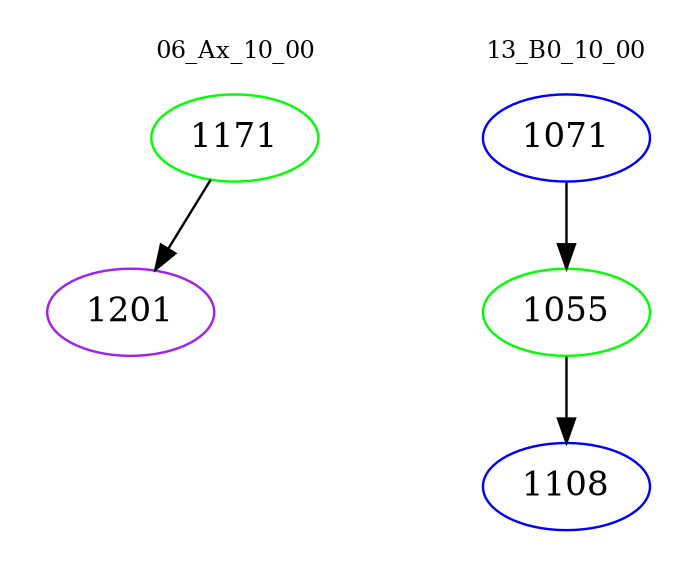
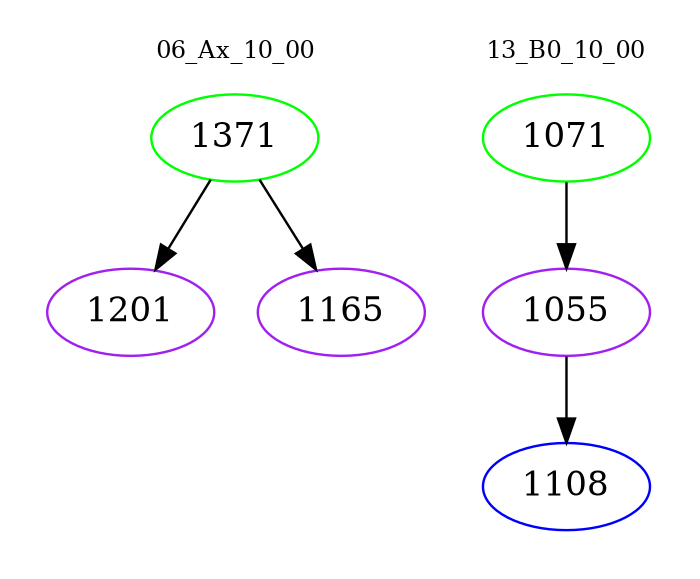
node "1171": label "1171" -> "1371"
node "1071": color blue -> green
node "1165": added
node "1055": color green -> purple
